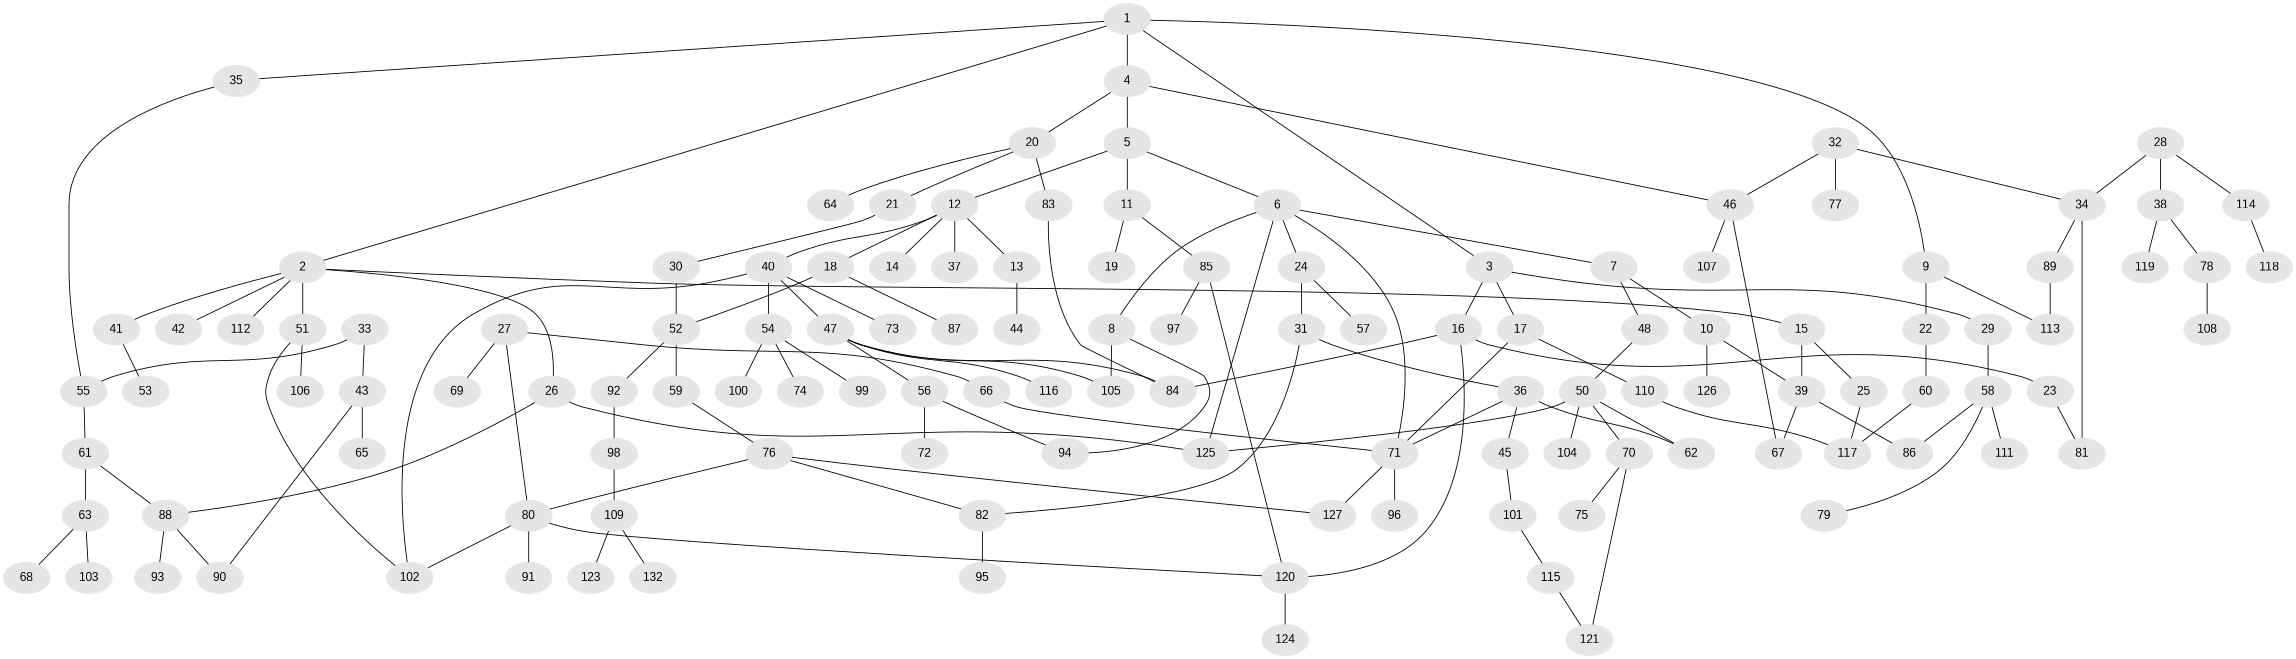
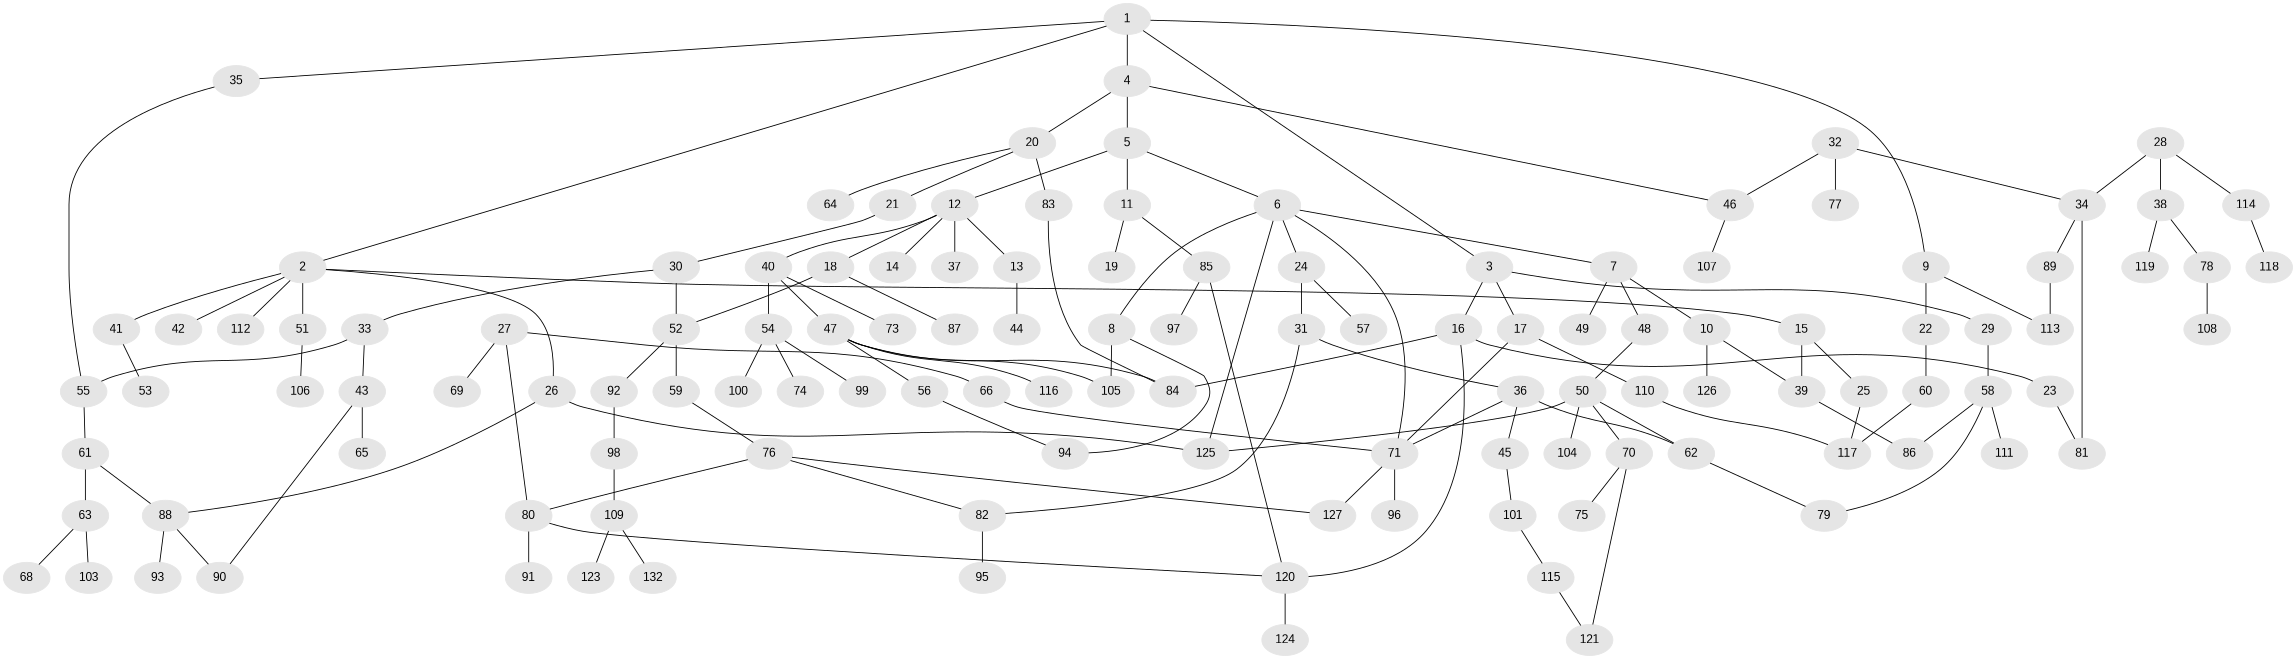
edge "30" -- "33": added
node "49": added
node "72": removed
node "67": removed
edge "62" -- "79": added
node "102": removed
